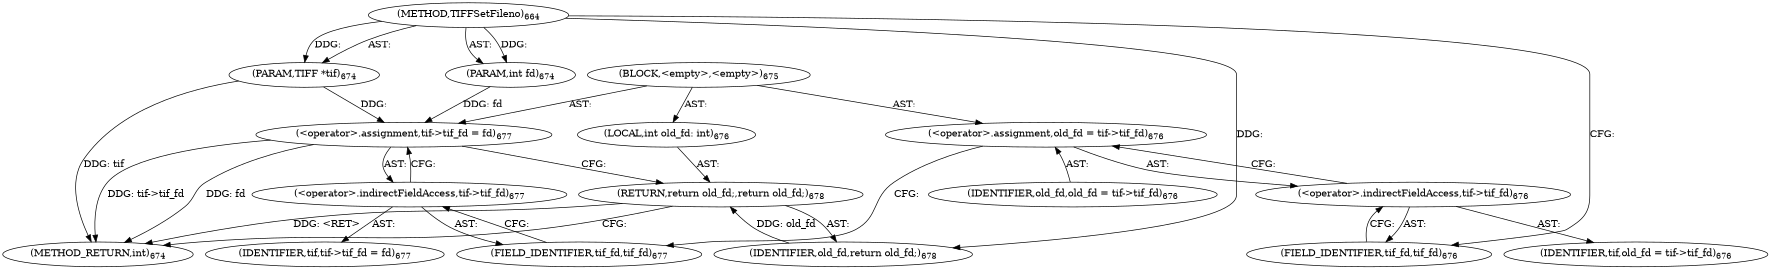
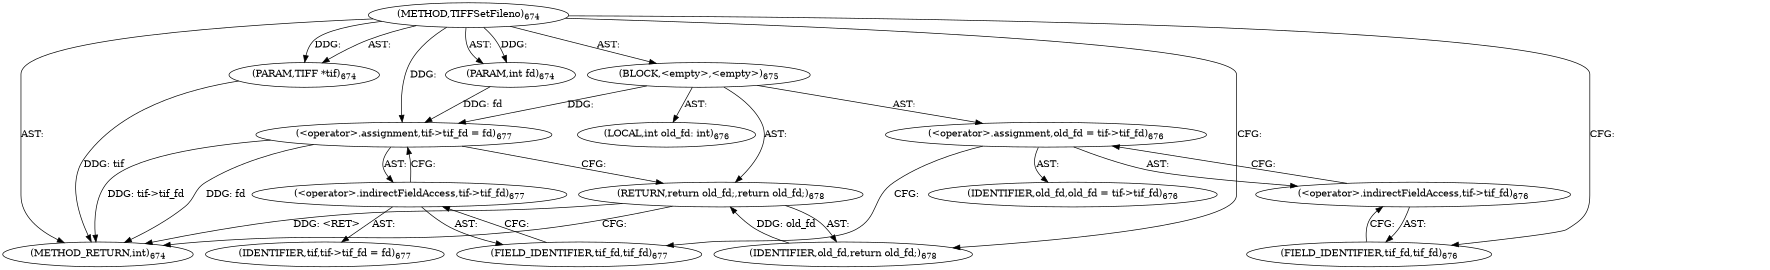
node "(METHOD,TIFFSetFileno)": text "664" -> "674"
edge "(METHOD,TIFFSetFileno)" -> "(METHOD_RETURN,int)": added, label "AST:"
edge "(METHOD,TIFFSetFileno)" -> "(BLOCK,<empty>,<empty>)": added, label "AST:"
edge "(PARAM,TIFF *tif)" -> "(<operator>.assignment,tif->tif_fd = fd)": now "(METHOD,TIFFSetFileno)" -> "(<operator>.assignment,tif->tif_fd = fd)"
edge "(BLOCK,<empty>,<empty>)" -> "(<operator>.assignment,tif->tif_fd = fd)": label "AST: " -> "DDG: "
edge "(METHOD,TIFFSetFileno)" -> "(IDENTIFIER,old_fd,return old_fd;)": label "DDG: " -> "CFG: "
edge "(LOCAL,int old_fd: int)" -> "(RETURN,return old_fd;,return old_fd;)": now "(BLOCK,<empty>,<empty>)" -> "(RETURN,return old_fd;,return old_fd;)"
edge "(IDENTIFIER,old_fd,old_fd = tif->tif_fd)" -> "(<operator>.assignment,old_fd = tif->tif_fd)": reversed
node "(IDENTIFIER,tif,old_fd = tif->tif_fd)": removed
